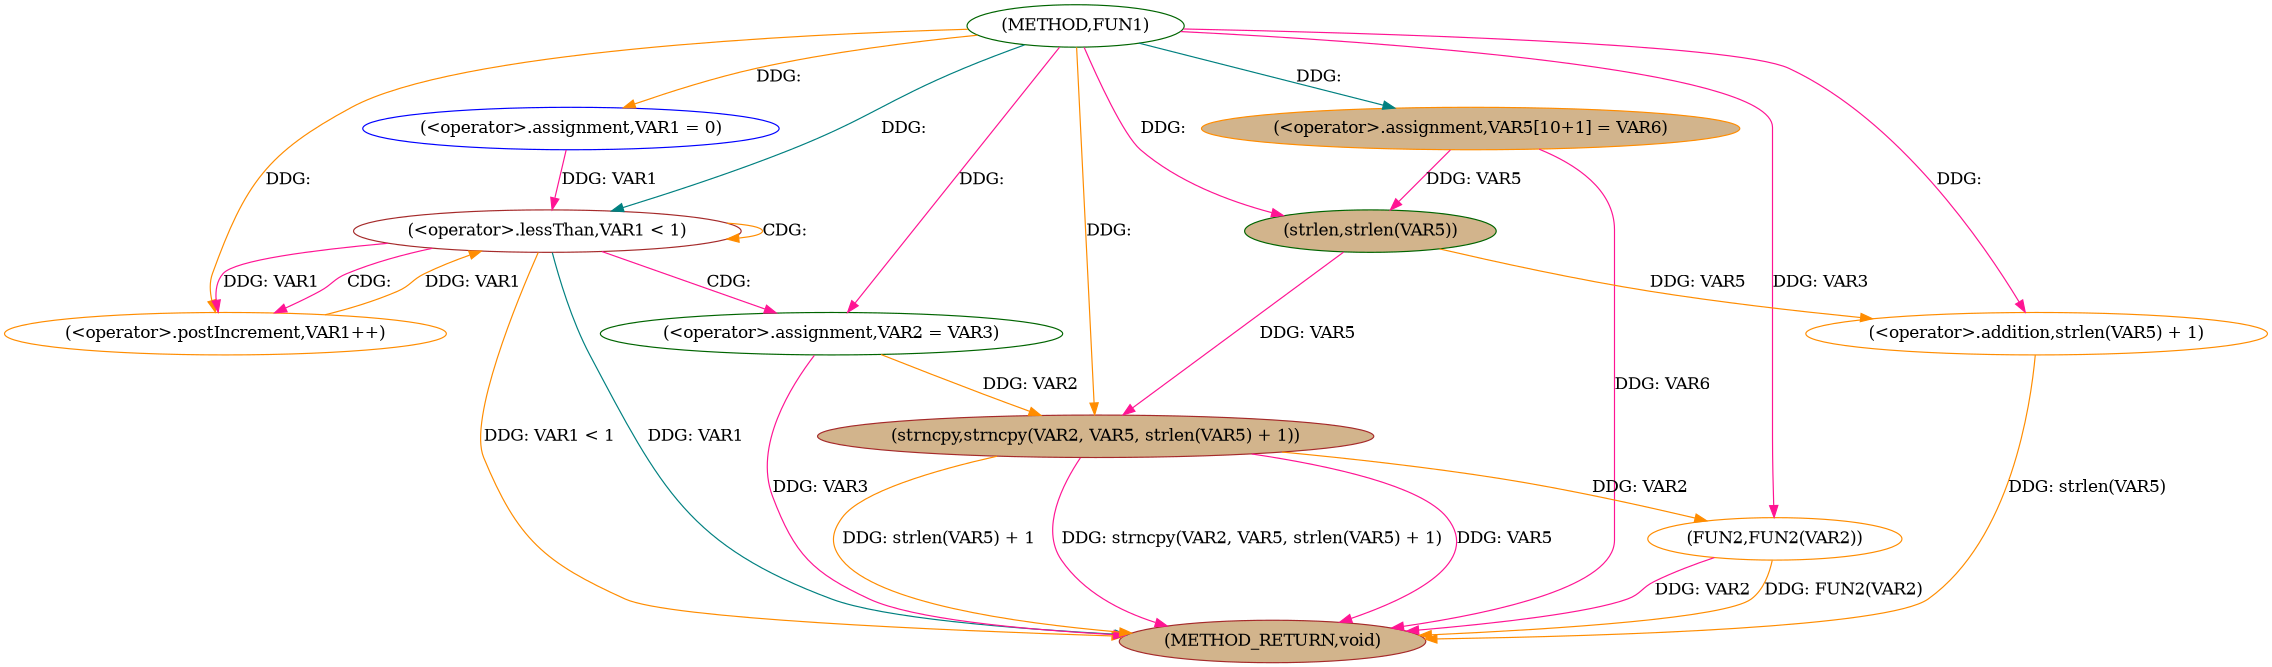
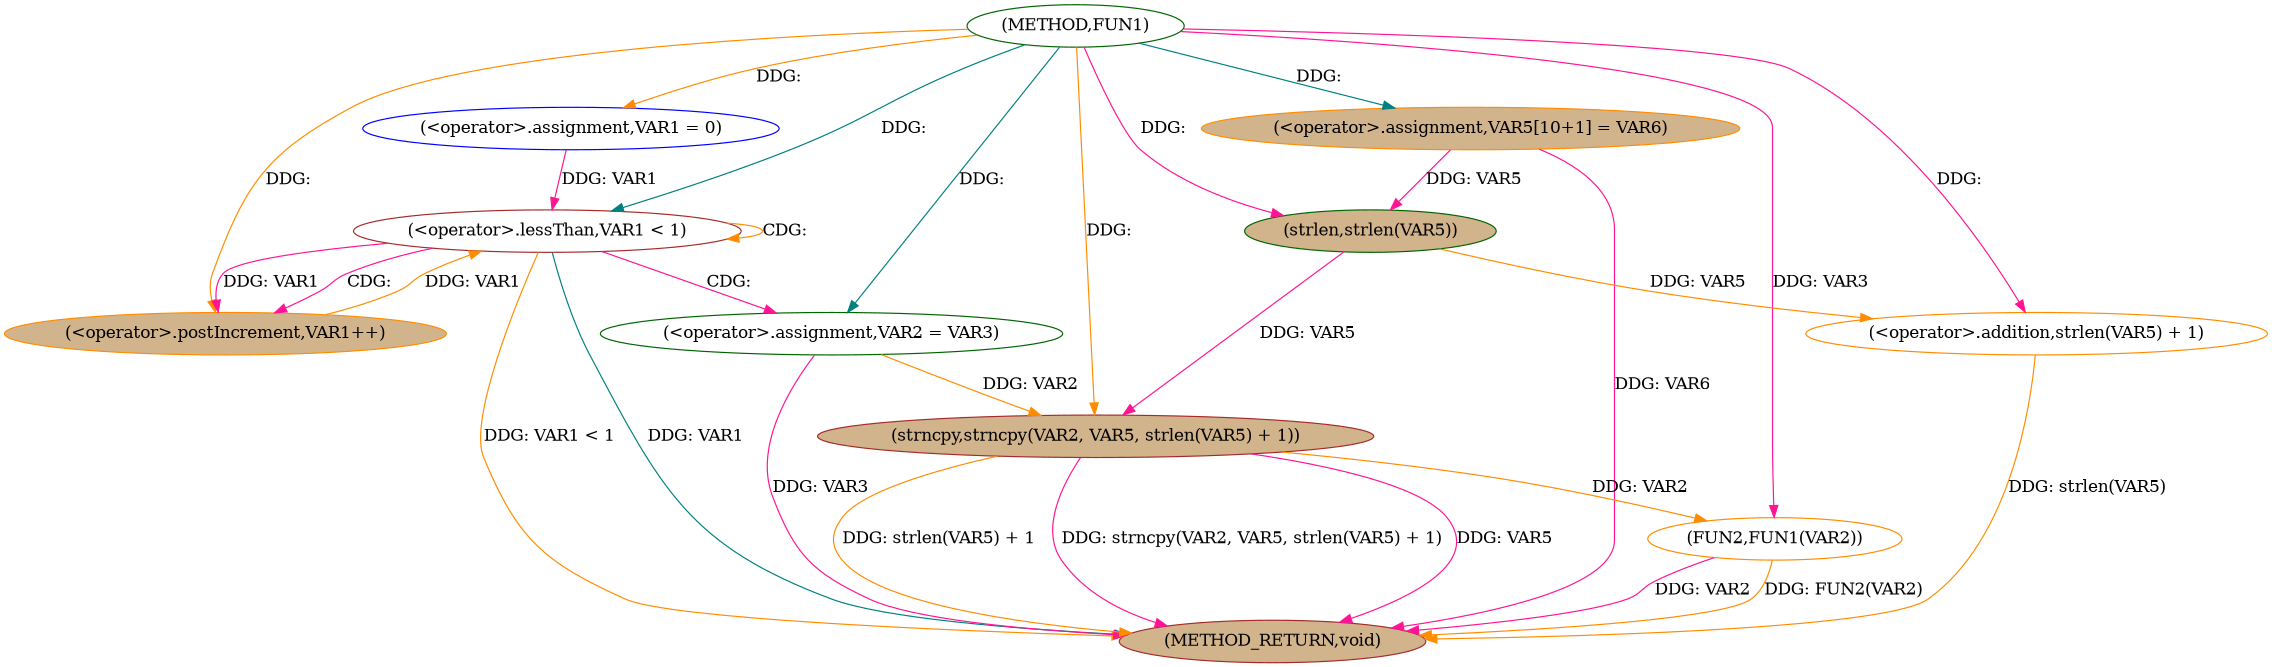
edge "(METHOD,FUN1)" -> "(<operator>.assignment,VAR2 = VAR3)": color deeppink -> teal
node "(<operator>.postIncrement,VAR1++)": fillcolor white -> tan
node "(FUN2,FUN2(VAR2))": label "(FUN2,FUN2(VAR2))" -> "(FUN2,FUN1(VAR2))"
